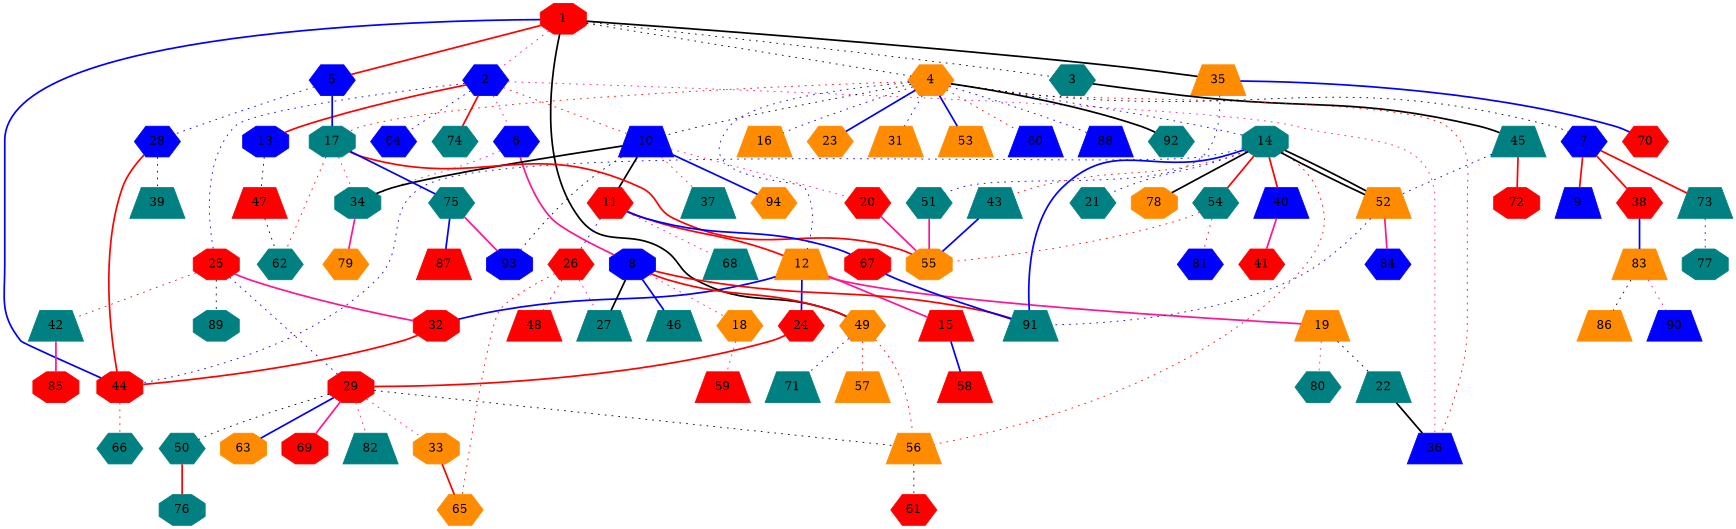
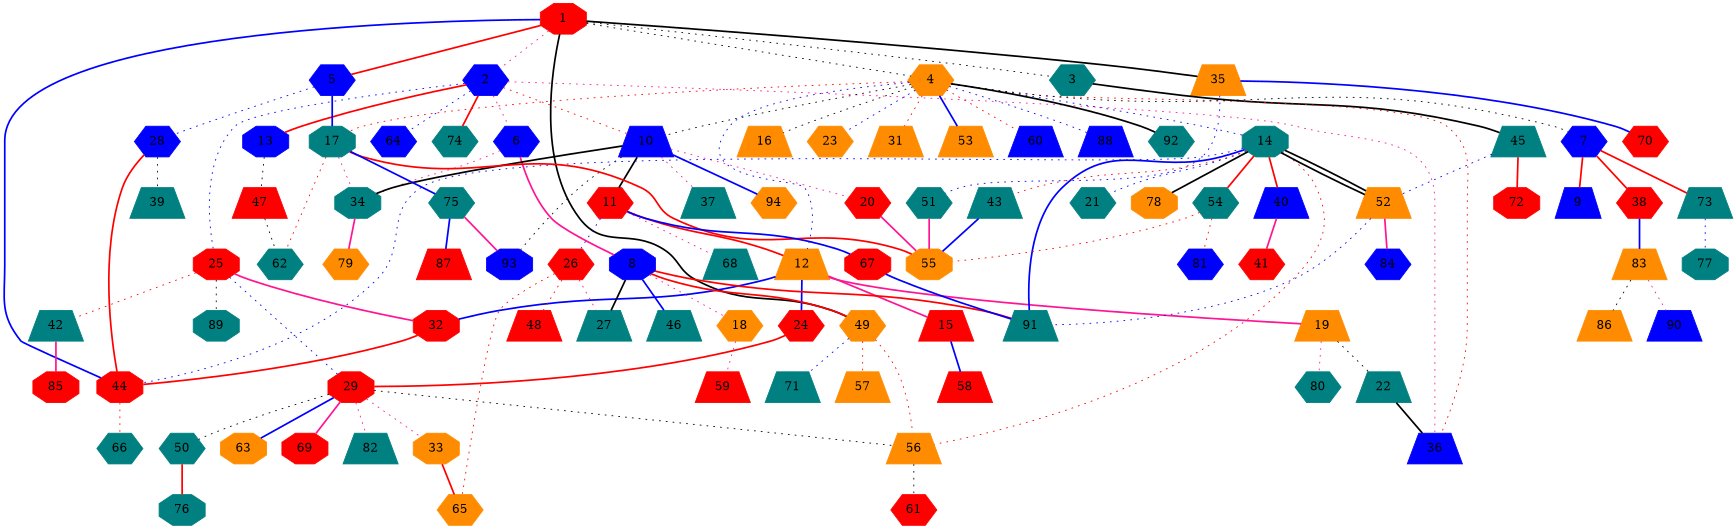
edge "4" -- "16": color blue -> black
edge "4" -- "23": style bold -> dotted
edge "4" -- "31": color blue -> red
